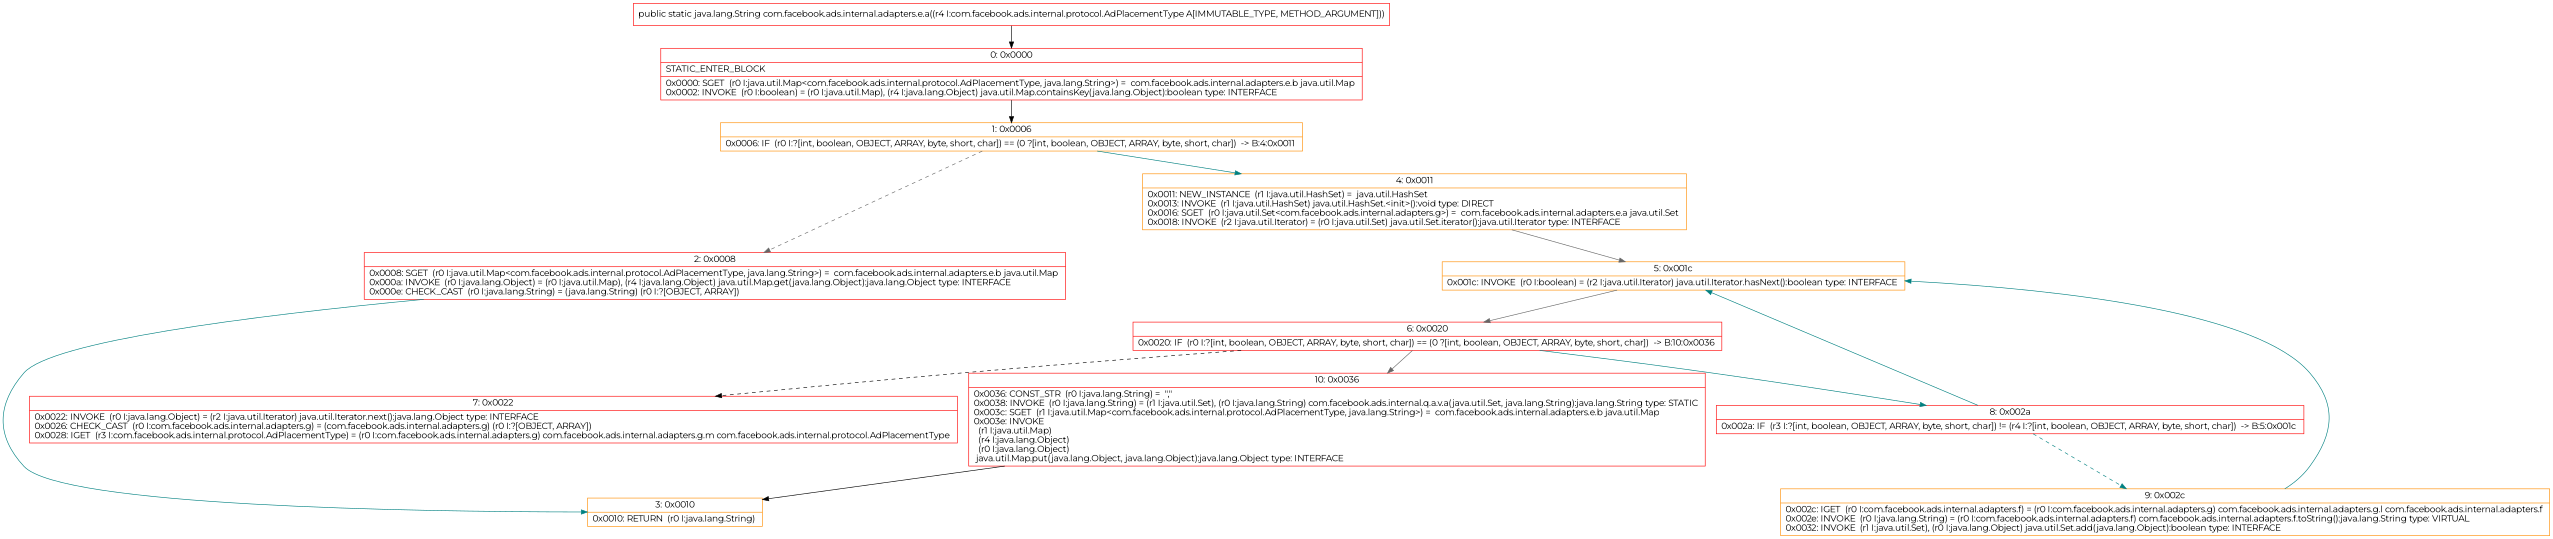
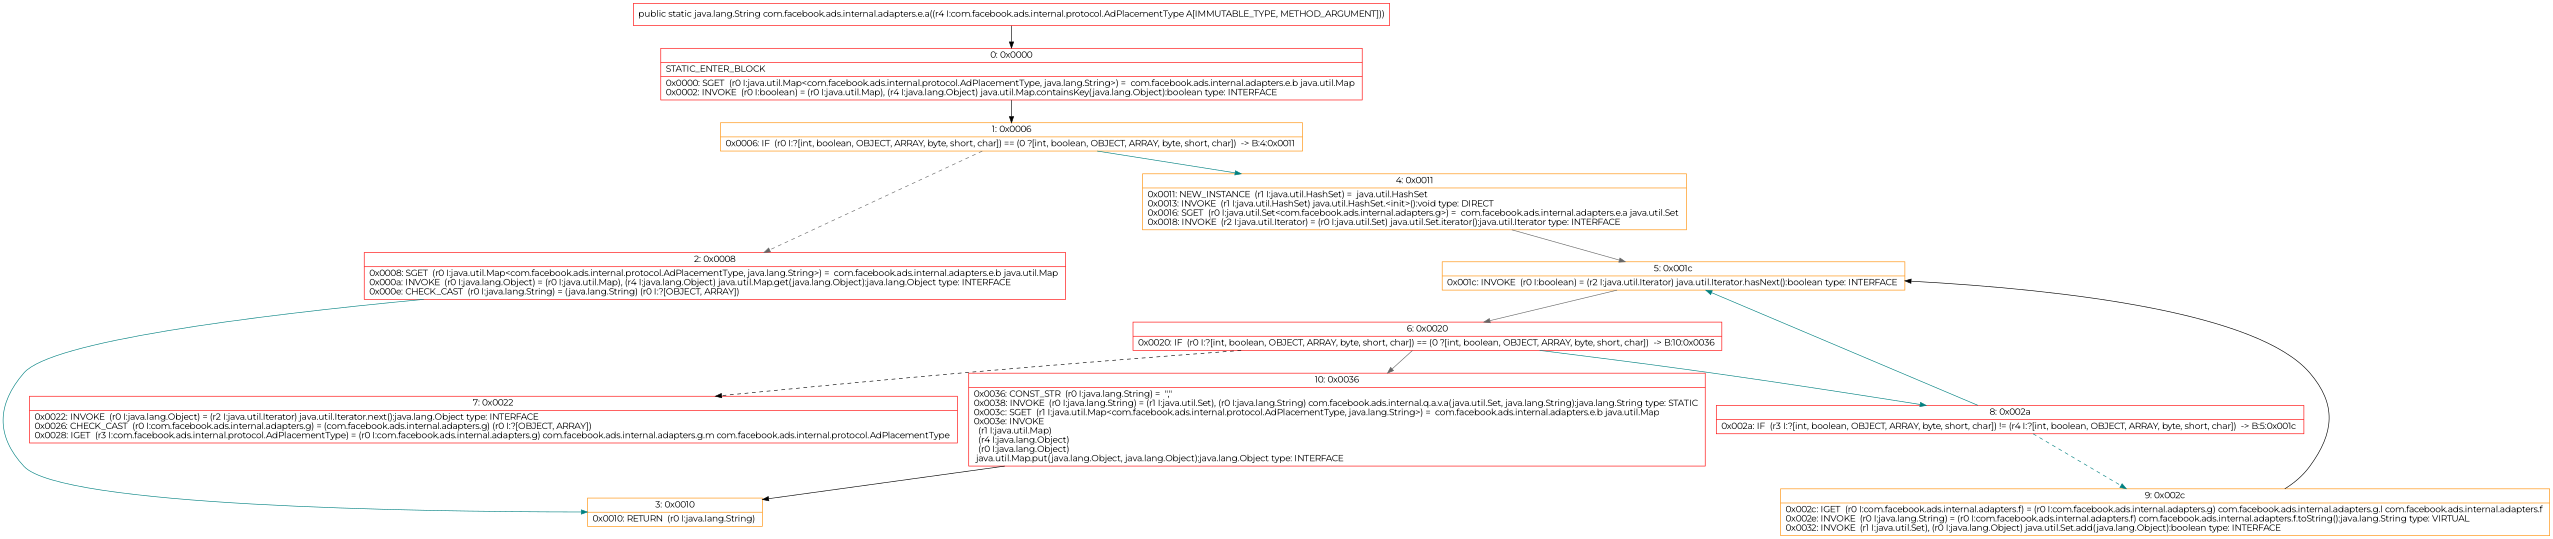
edge "9: 0x002c" -> "5: 0x001c": color teal -> black
